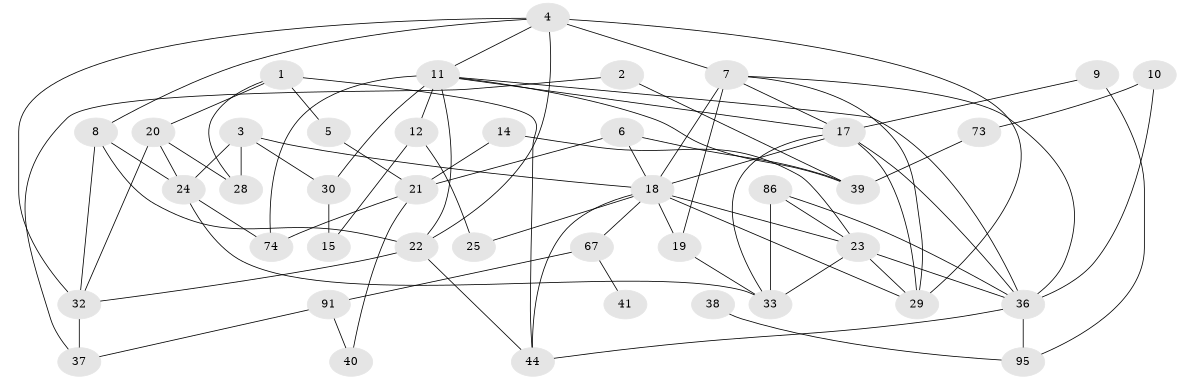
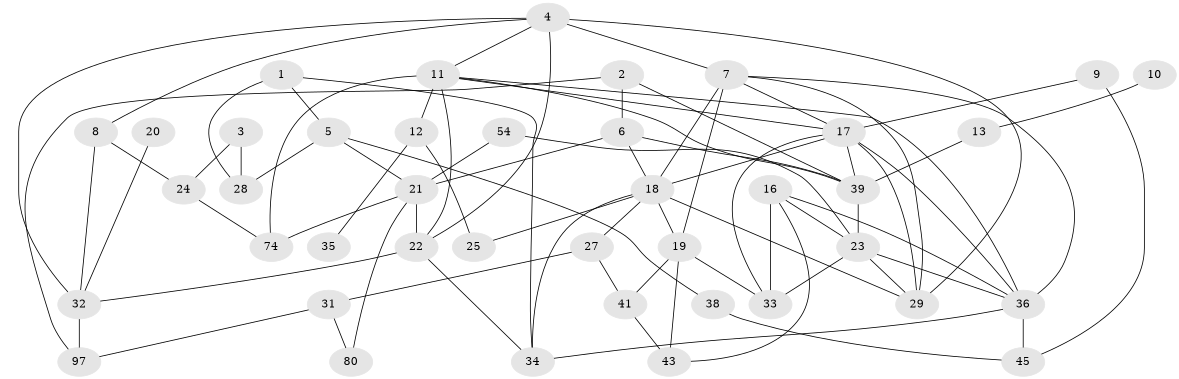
edge "2" -- "6": added
edge "1" -- "20": removed
node "14": label "14" -> "54"
node "73": label "73" -> "13"
edge "20" -- "24": removed
edge "20" -- "28": now "5" -- "28"
edge "17" -- "39": added
edge "3" -- "18": removed
node "30": removed
node "86": label "86" -> "16"
edge "5" -- "38": added
edge "10" -- "36": removed
edge "18" -- "23": now "39" -- "23"
edge "8" -- "22": now "21" -- "22"
node "15": label "15" -> "35"
node "67": label "67" -> "27"
edge "19" -- "41": added
edge "24" -- "33": removed
node "91": label "91" -> "31"
node "37": label "37" -> "97"
node "40": label "40" -> "80"
node "44": label "44" -> "34"
node "43": added
node "95": label "95" -> "45"
